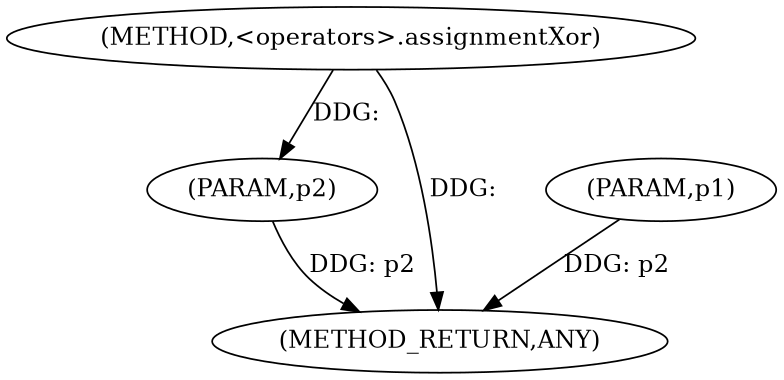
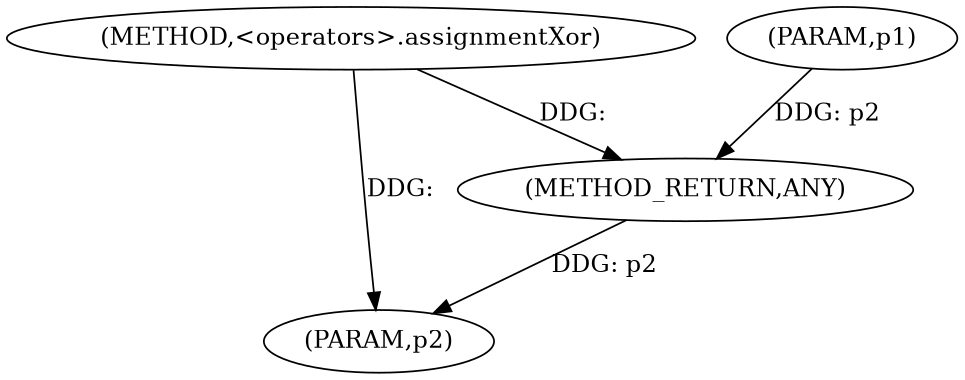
edge "(PARAM,p2)" -> "(METHOD_RETURN,ANY)": reversed
